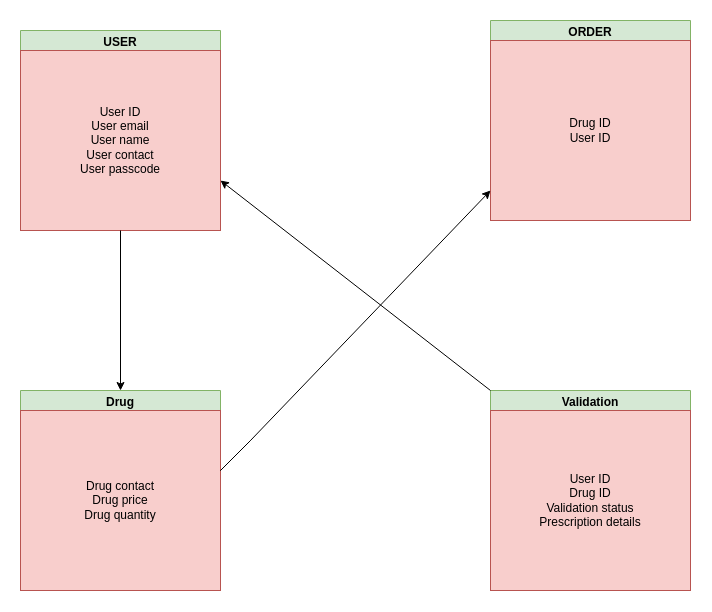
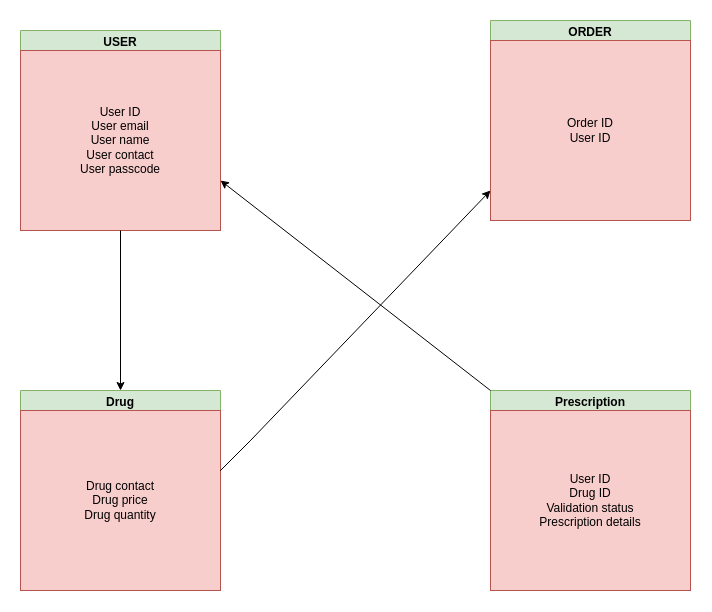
node "Drug ID User ID": label "Drug ID User ID" -> "Order ID User ID"
node "Validation": label "Validation" -> "Prescription"
